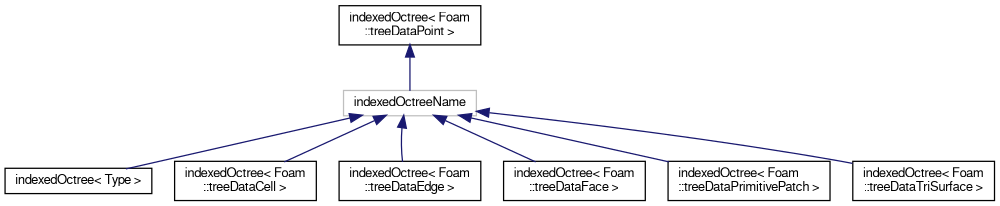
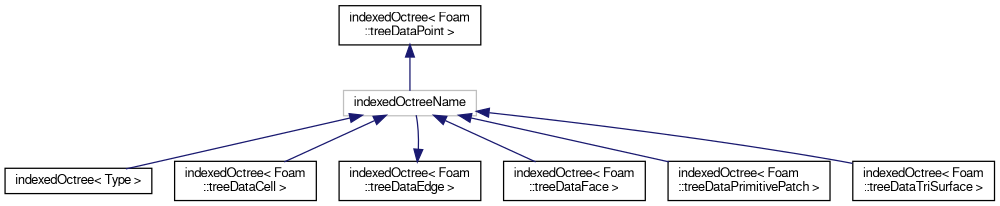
edge "indexedOctree< Foam ::treeDataEdge >" -> "indexedOctreeName": reversed
